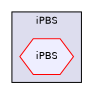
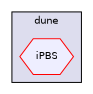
cluster "iPBS": label "iPBS" -> "dune"
